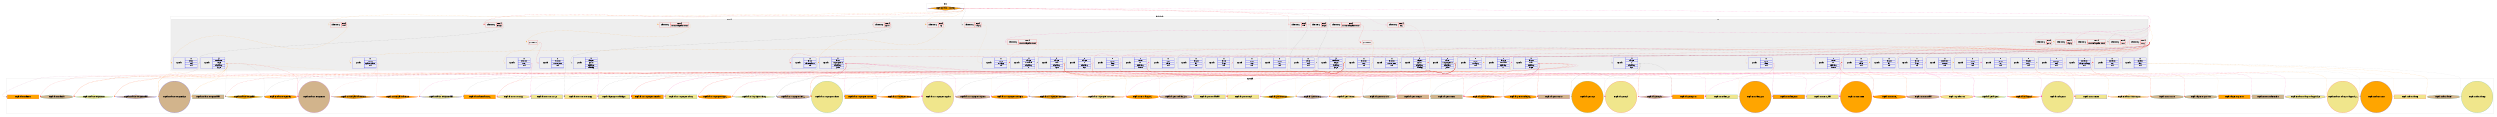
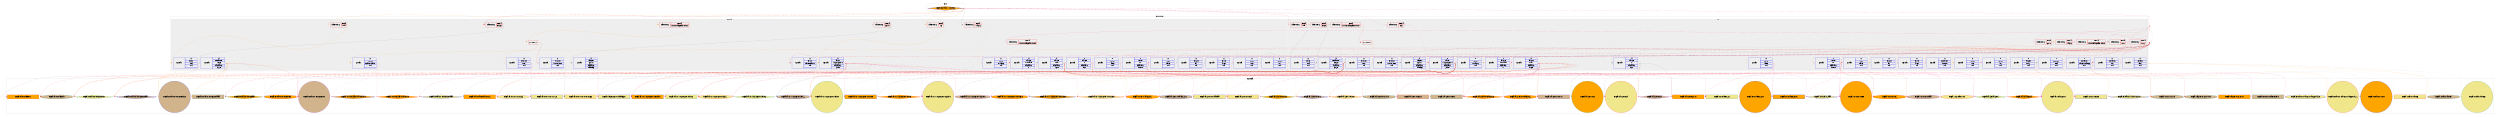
node "portage://dev-util/nvidia-cuda-toolkit-6.5.14": fillcolor orange -> khaki
node "portage://x11-libs/fltk-1.4.9999": shape box -> diamond
node "portage://sci-chemistry/msms-bin-2.6.1-r1": color red -> blue
